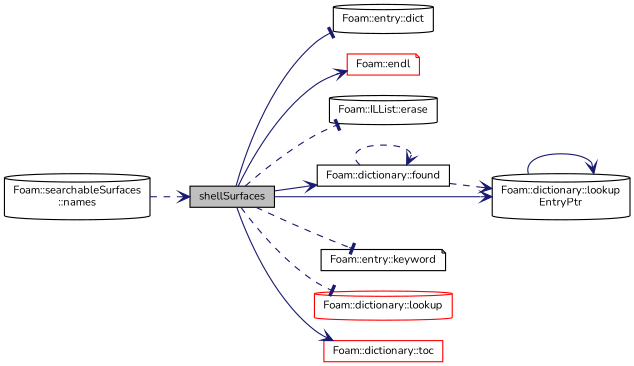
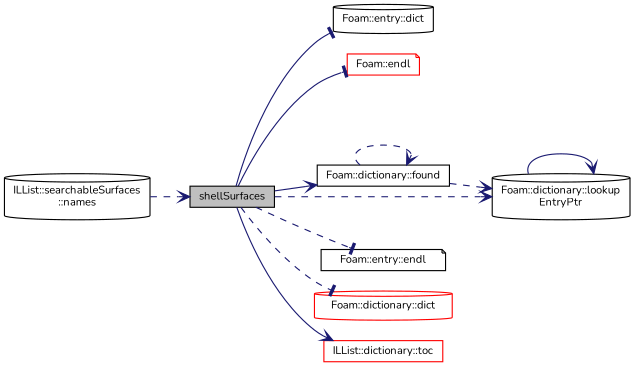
node "Foam::ILList::erase": removed
edge "shellSurfaces" -> "Foam::endl": arrowhead vee -> tee
node "Foam::searchableSurfaces ::names": label "Foam::searchableSurfaces ::names" -> "ILList::searchableSurfaces ::names"
edge "shellSurfaces" -> "Foam::dictionary::lookup EntryPtr": style solid -> dashed
node "Foam::entry::keyword": label "Foam::entry::keyword" -> "Foam::entry::endl"
node "Foam::dictionary::lookup": label "Foam::dictionary::lookup" -> "Foam::dictionary::dict"
node "Foam::dictionary::toc": label "Foam::dictionary::toc" -> "ILList::dictionary::toc"
